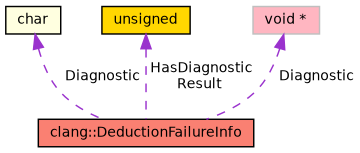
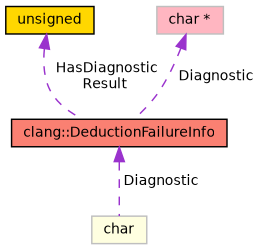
node "char": color black -> grey75
node "void *": label "void *" -> "char *"
edge "clang::DeductionFailureInfo" -> "char": reversed
